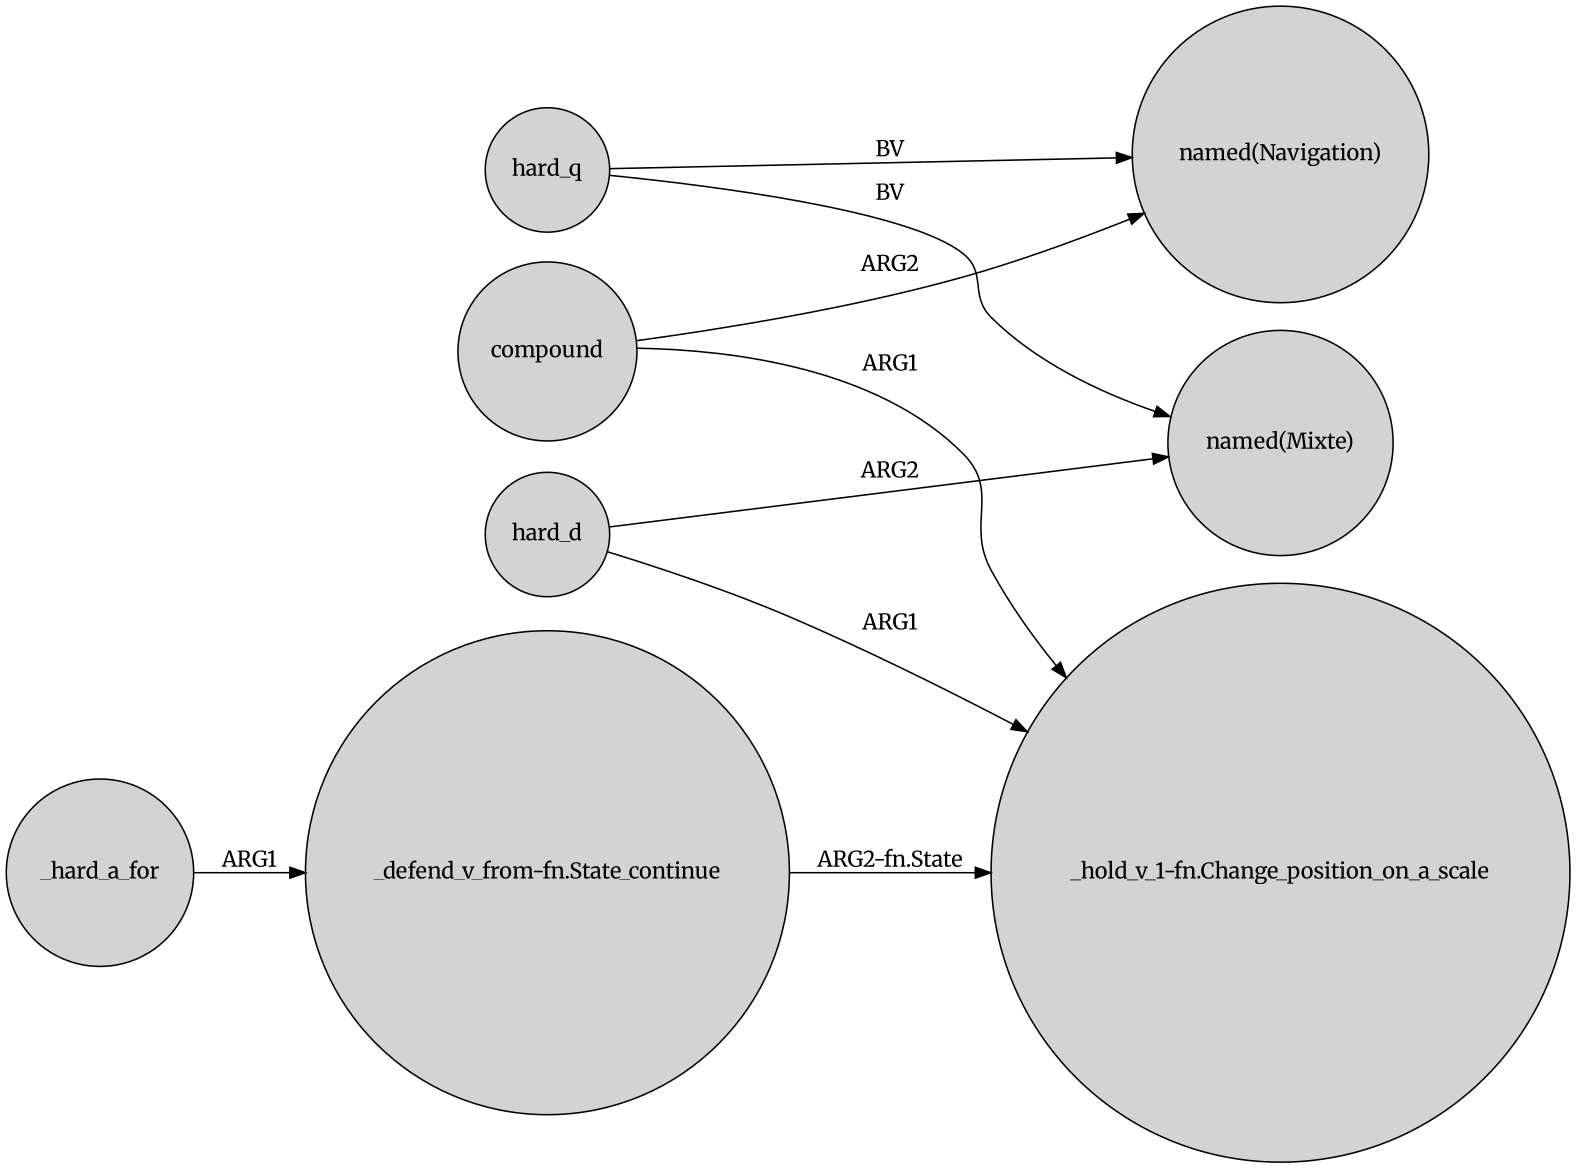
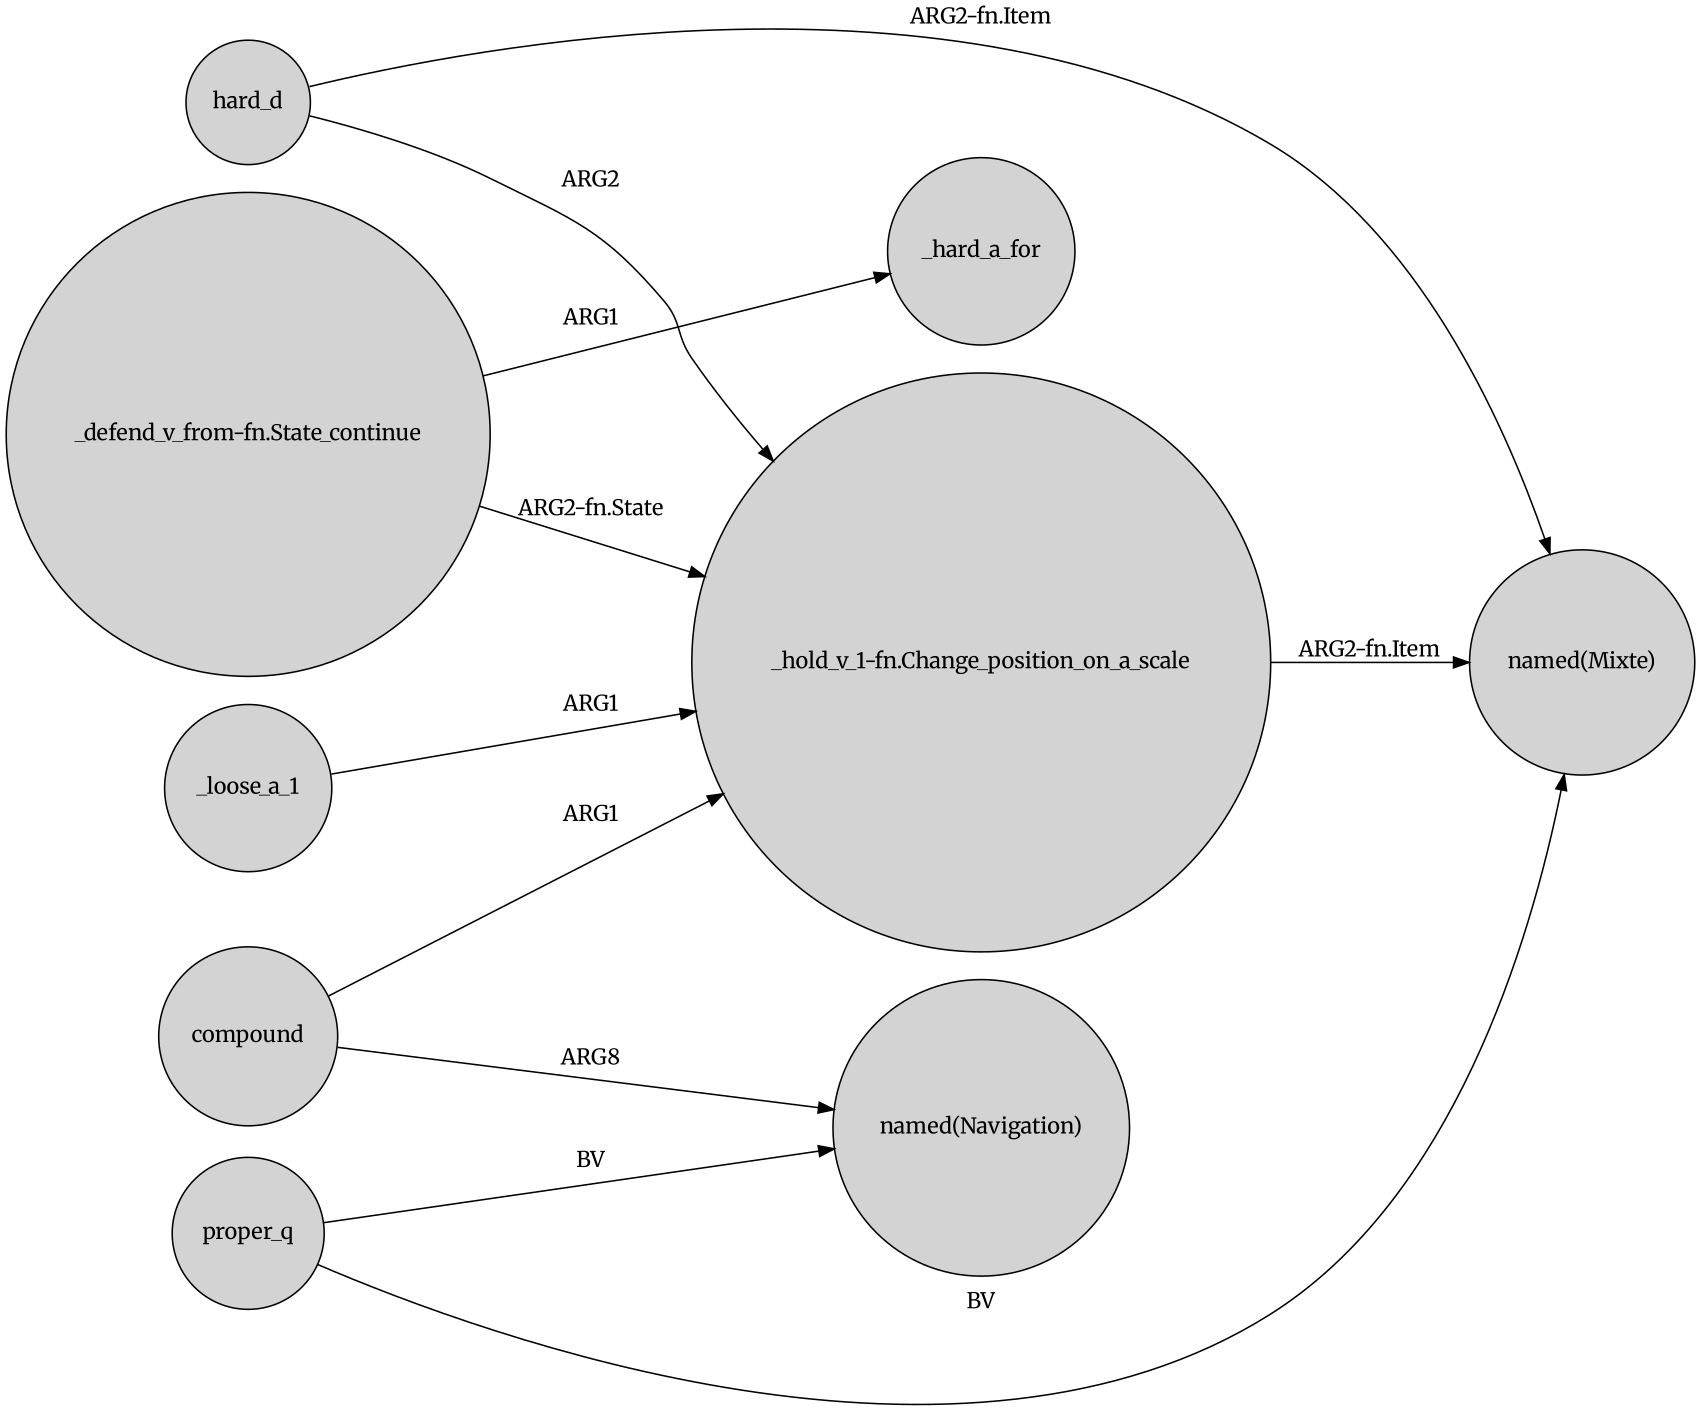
node "hard_q": label "hard_q" -> "proper_q"
edge "compound" -> "named(Navigation)": label "ARG2" -> "ARG8"
edge "hard_d" -> "named(Mixte)": label "ARG2" -> "ARG2-fn.Item"
edge "hard_d" -> "_hold_v_1-fn.Change_position_on_a_scale": label "ARG1" -> "ARG2"
edge "_hold_v_1-fn.Change_position_on_a_scale" -> "named(Mixte)": added, label "ARG2-fn.Item"
node "_loose_a_1": added
edge "_hard_a_for" -> "_defend_v_from-fn.State_continue": reversed
